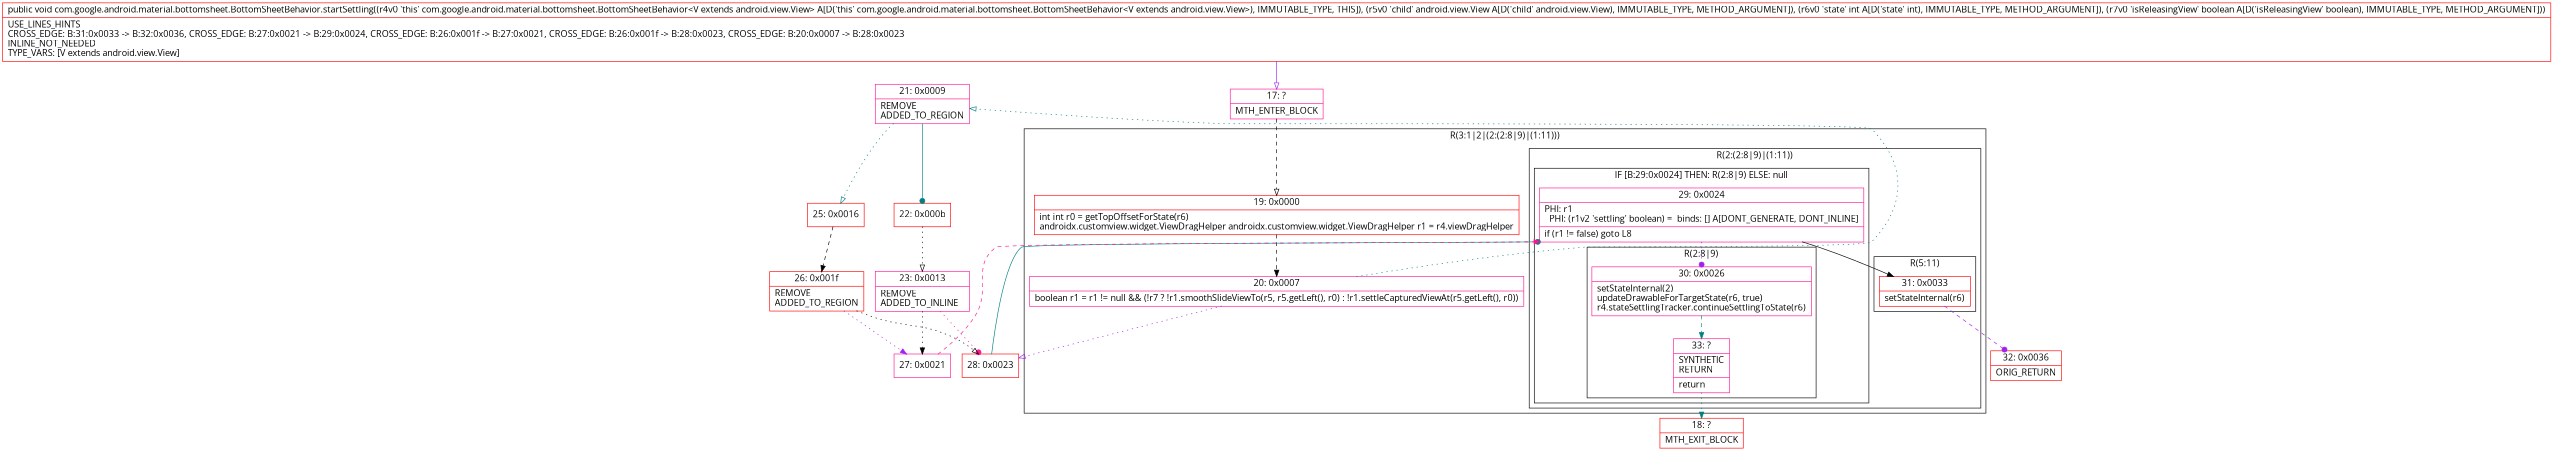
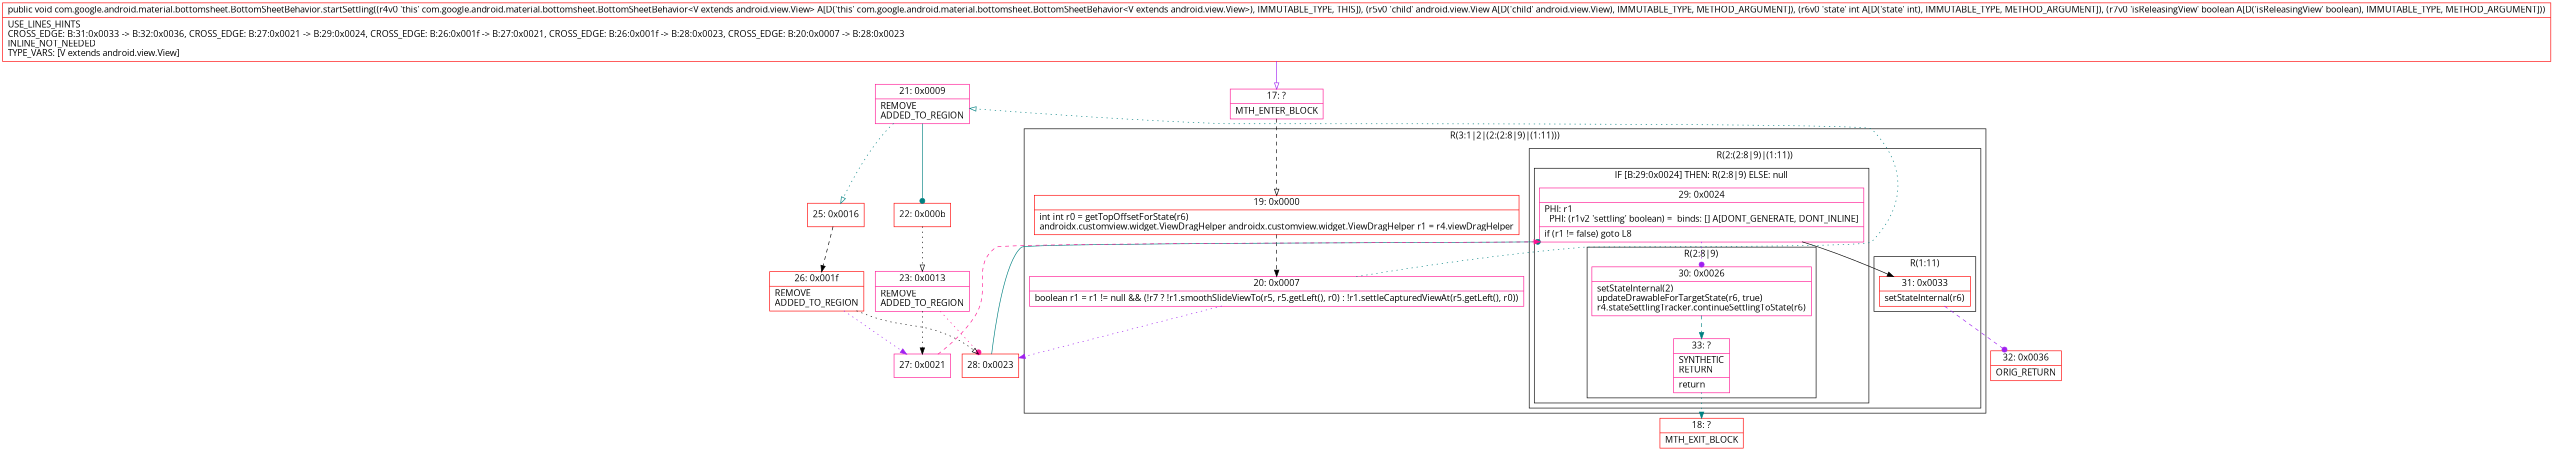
cluster "R(5:11)": label "R(5:11)" -> "R(1:11)"
node "23: 0x0013": text "ADDED_TO_INLINE" -> "ADDED_TO_REGION"
edge "20: 0x0007" -> "28: 0x0023": arrowhead onormal -> normal
